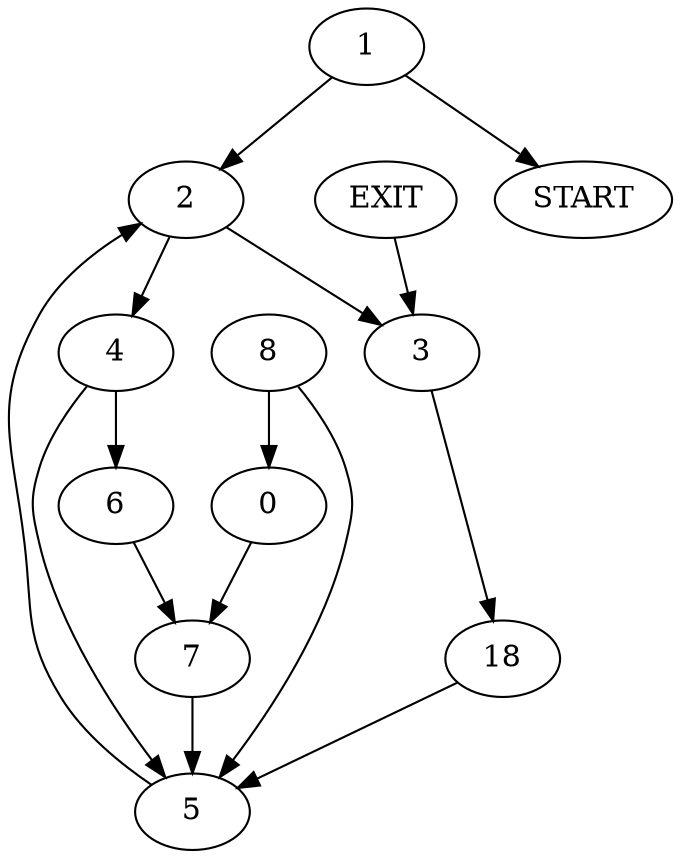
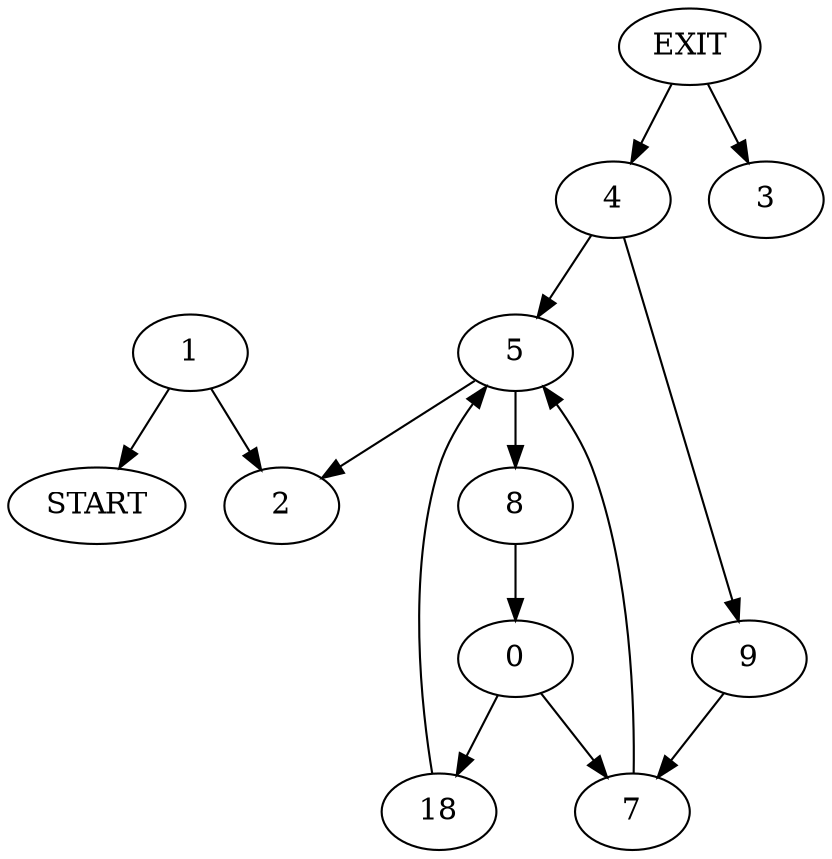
edge "2" -> "4": now "EXIT" -> "4"
edge "2" -> "3": removed
edge "3" -> "18": now "0" -> "18"
node "6": label "6" -> "9"
edge "8" -> "5": reversed
